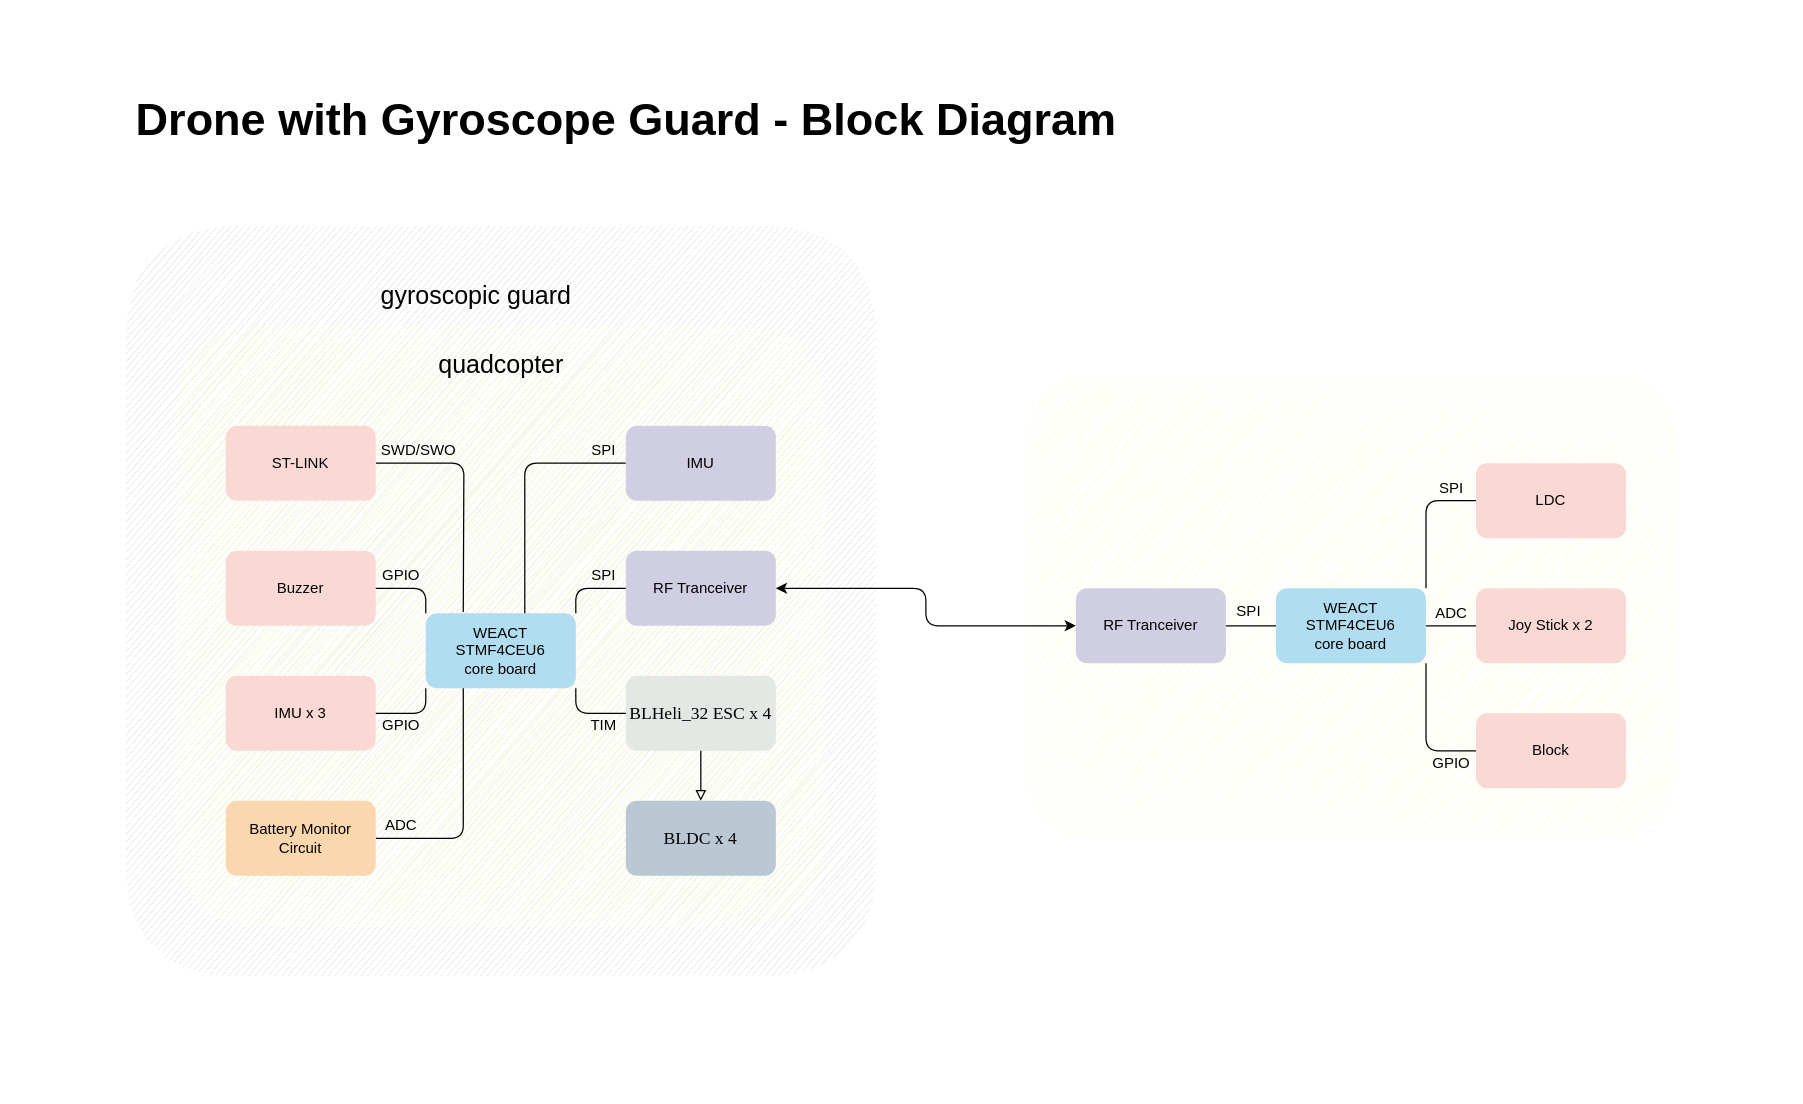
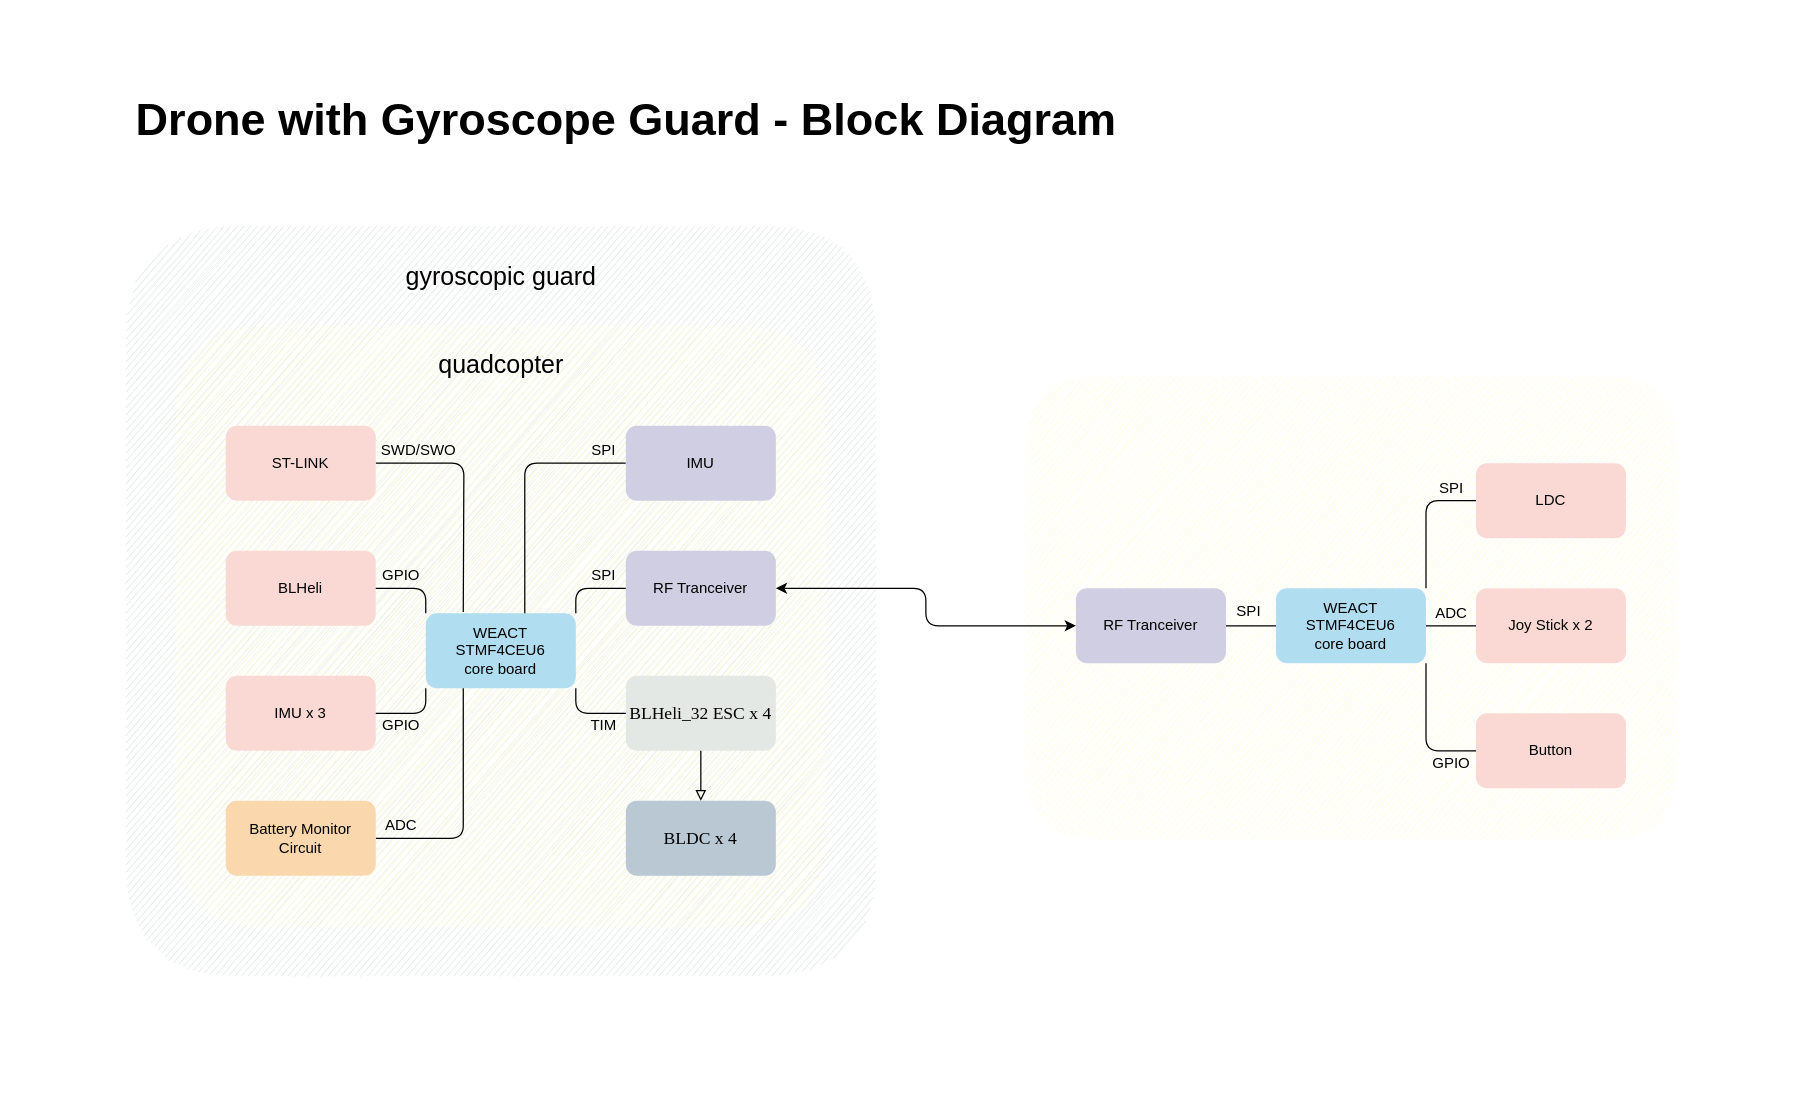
node "gyroscopic guard": moved (476, 294) -> (501, 276)
node "Buzzer": label "Buzzer" -> "BLHeli"
node "Block": label "Block" -> "Button"
